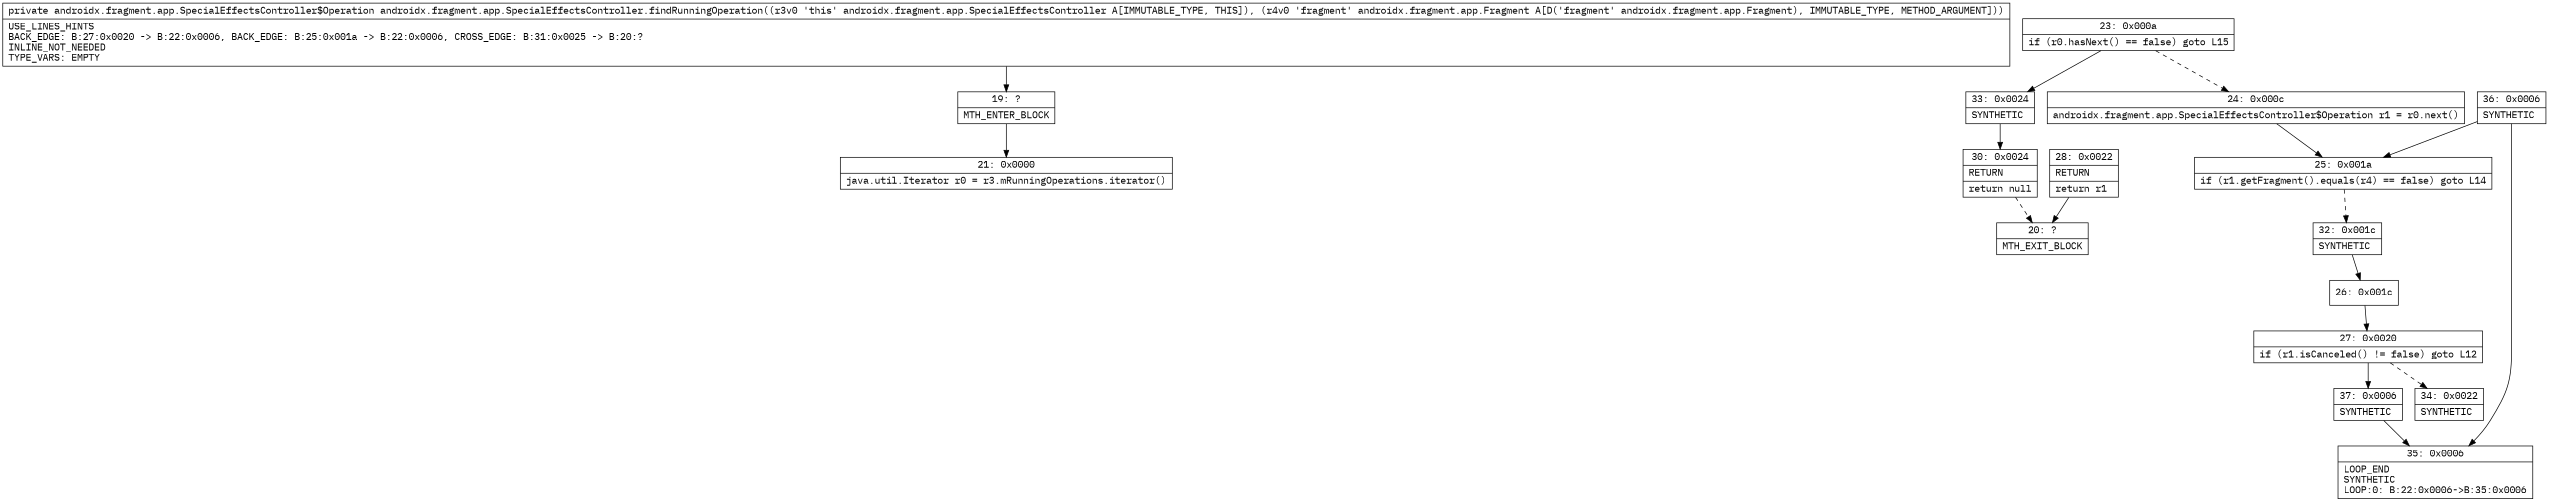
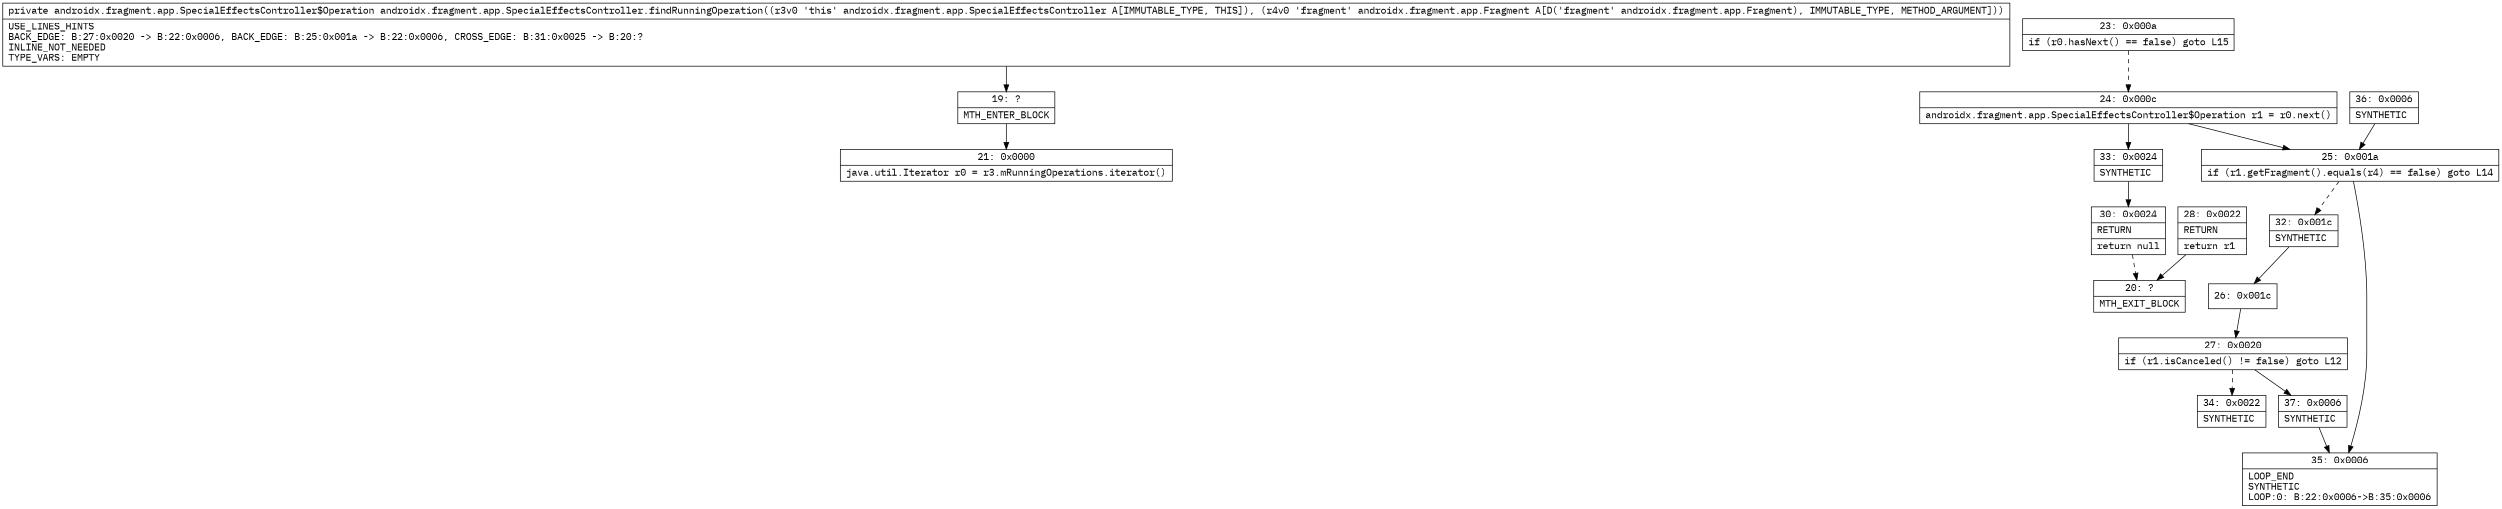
edge "23: 0x000a" -> "33: 0x0024": now "24: 0x000c" -> "33: 0x0024"
edge "36: 0x0006" -> "35: 0x0006": now "25: 0x001a" -> "35: 0x0006"
